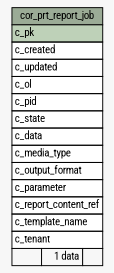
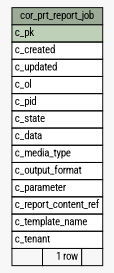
node "cor_prt_report_job": text "1 data" -> "1 row"
